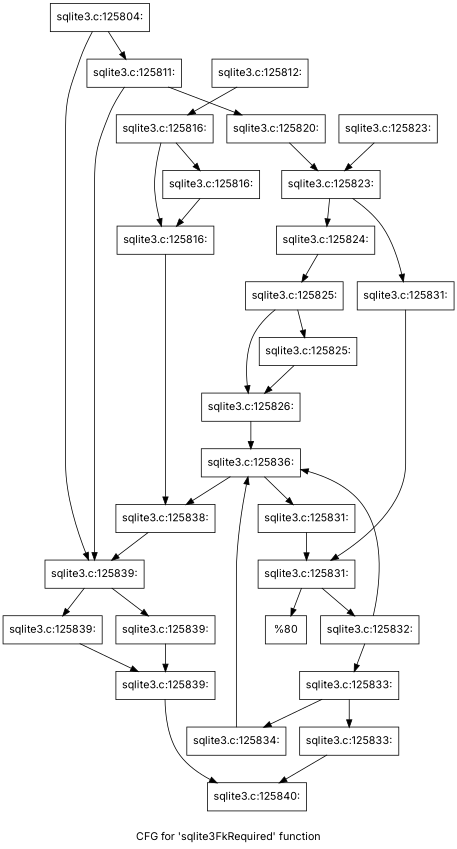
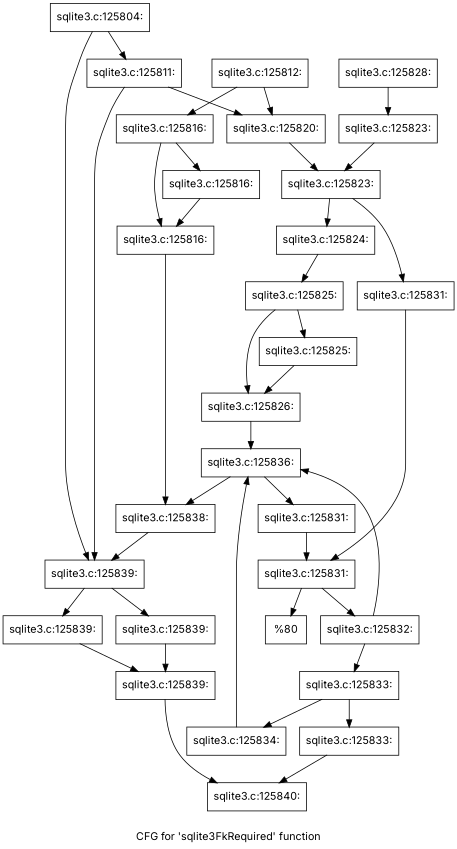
node "sqlite3.c:125828:": added
edge "sqlite3.c:125812:" -> "sqlite3.c:125820:": added
